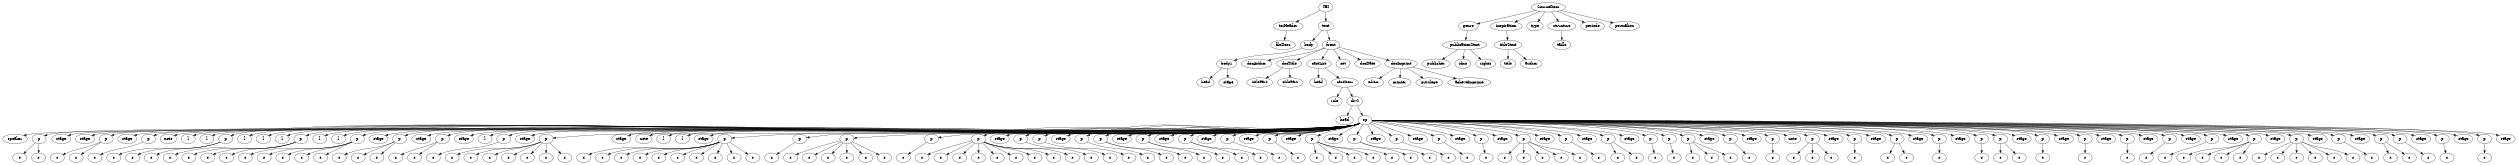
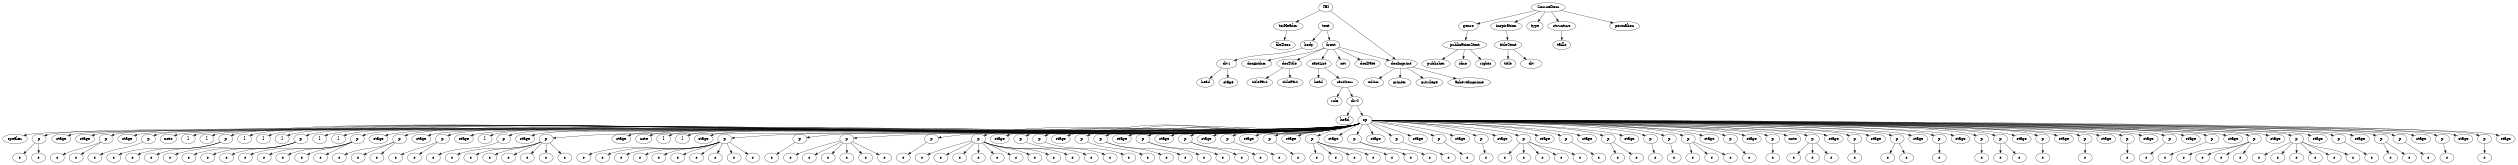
edge "TEI" -> "text": now "TEI" -> "docImprint"
node "periode": removed
node "body1": label "body1" -> "div1"
node "author": label "author" -> "div"
